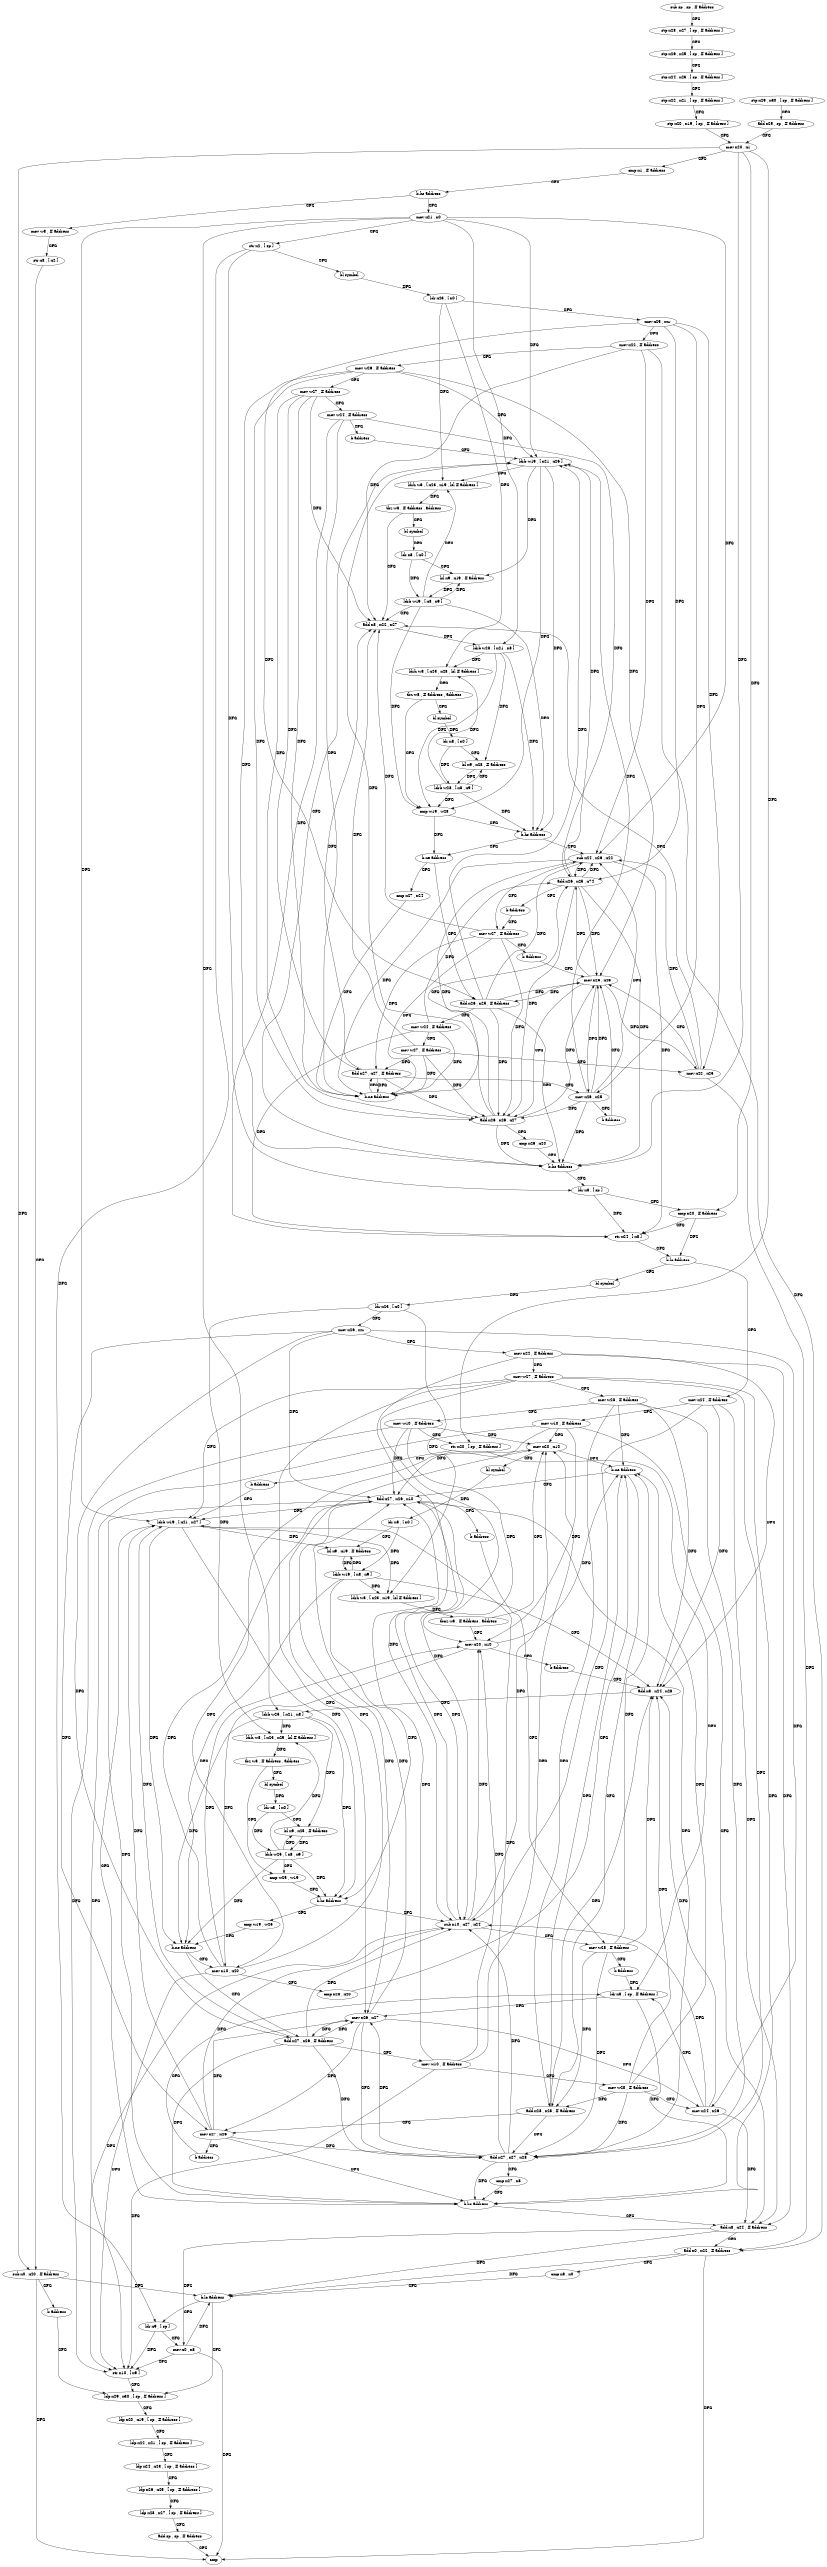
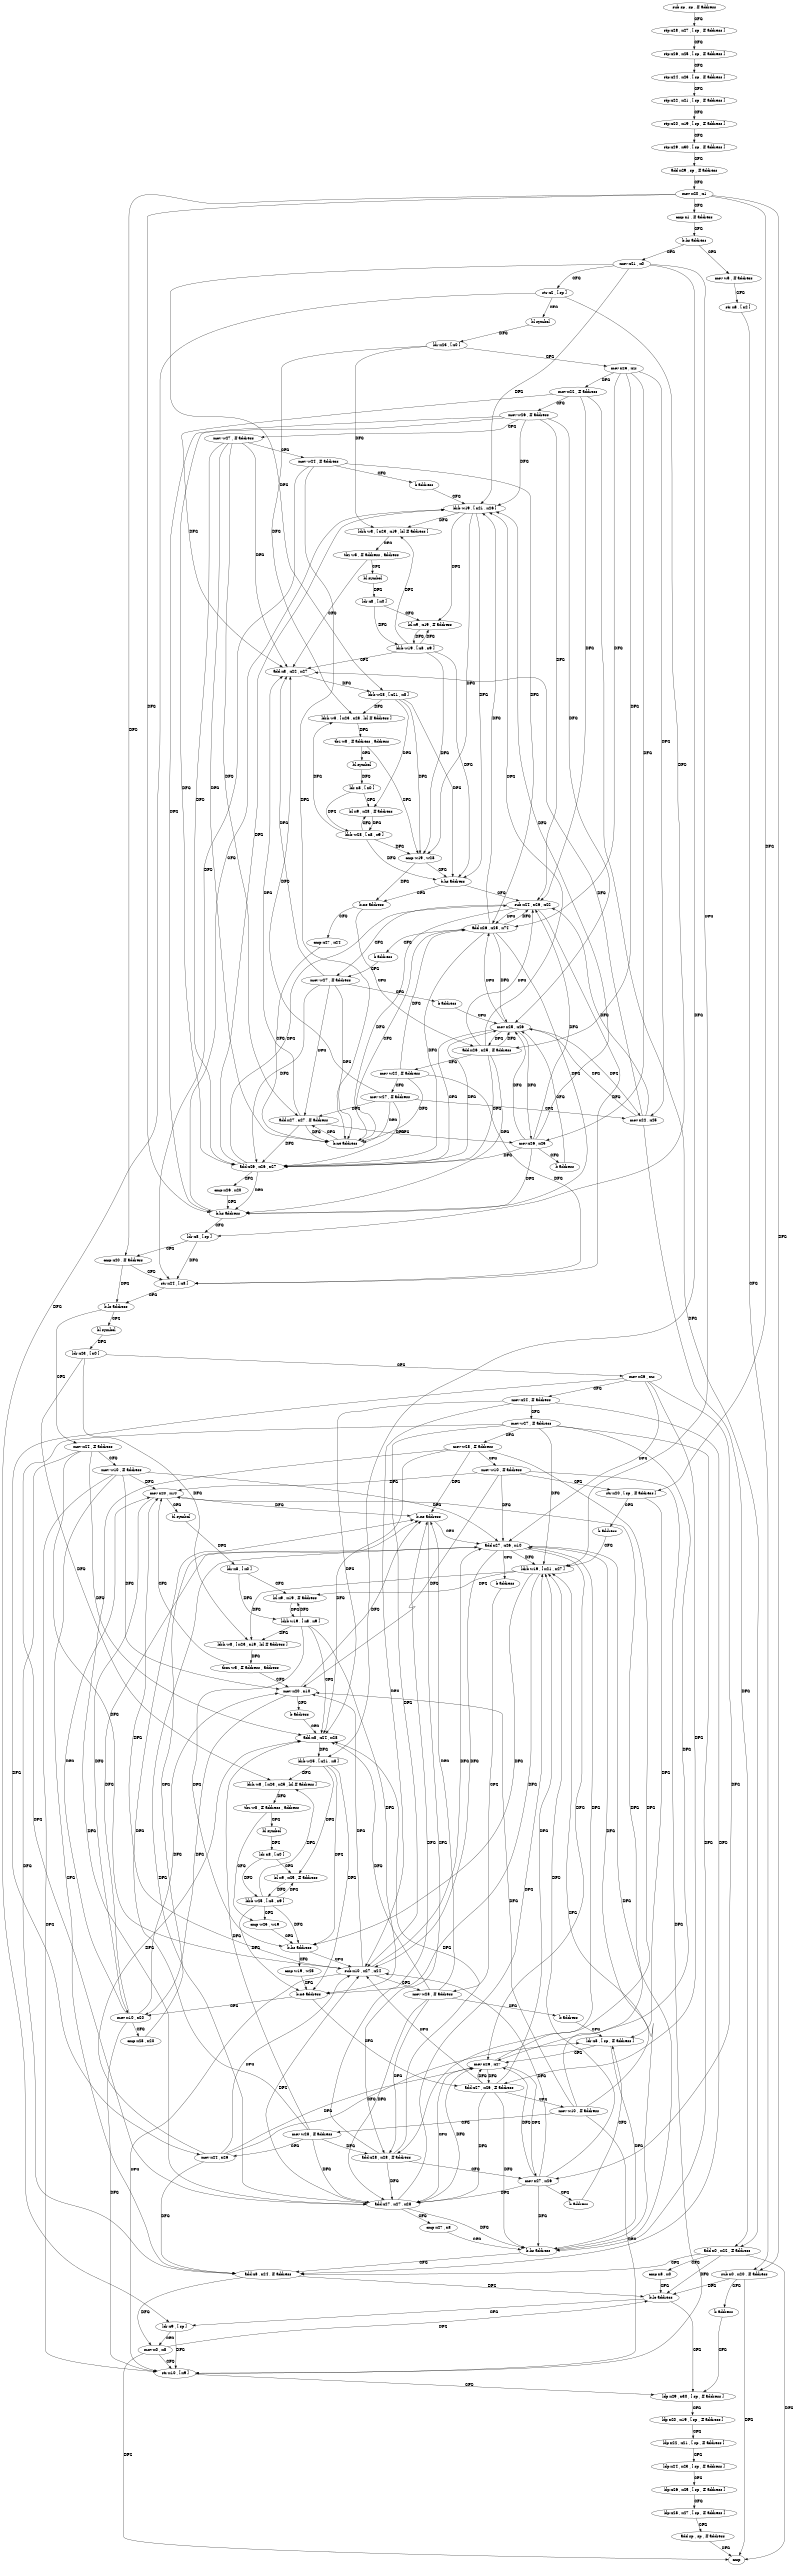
edge "stp x20 , x19 , [ sp , # address ]" -> "mov x20 , x1": now "stp x20 , x19 , [ sp , # address ]" -> "stp x29 , x30 , [ sp , # address ]"
edge "mov x21 , x0" -> "sub x24 , x26 , x22": now "mov w26 , # address" -> "sub x24 , x26 , x22"
edge "mov x26 , x27" -> "mov x24 , x26": reversed
edge "add x8 , x24 , # address" -> "add x0 , x22 , # address": reversed
